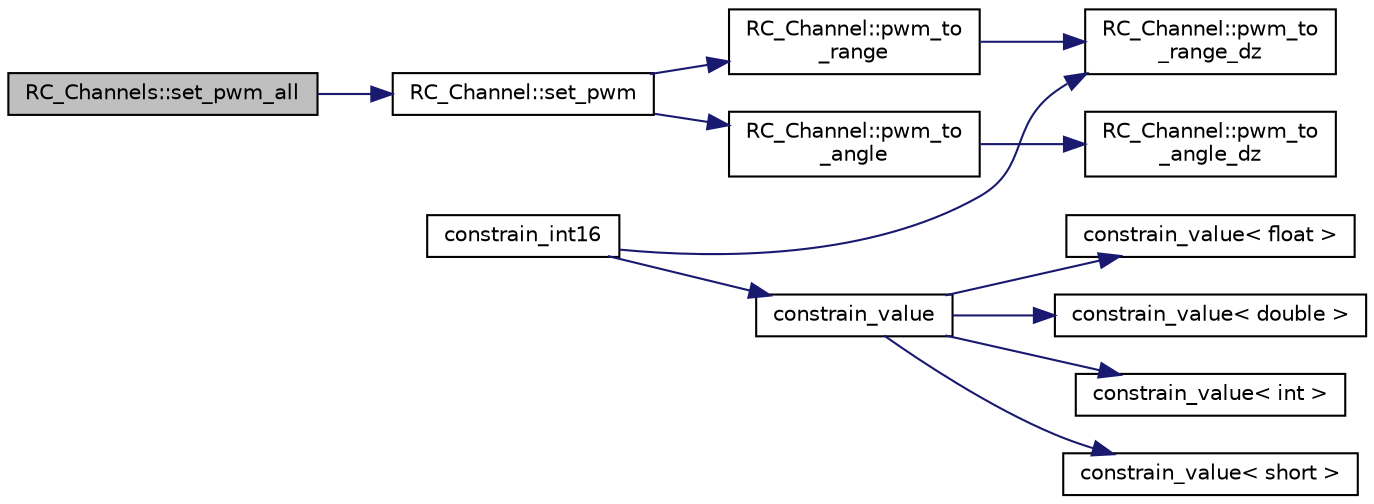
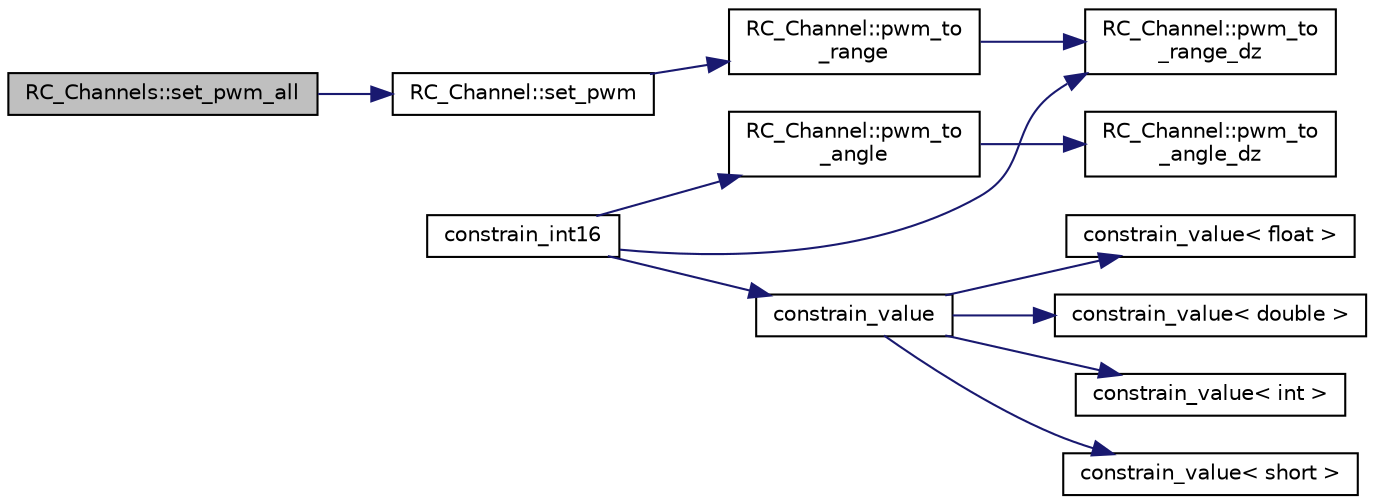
edge "RC_Channel::set_pwm" -> "RC_Channel::pwm_to _angle": now "constrain_int16" -> "RC_Channel::pwm_to _angle"
